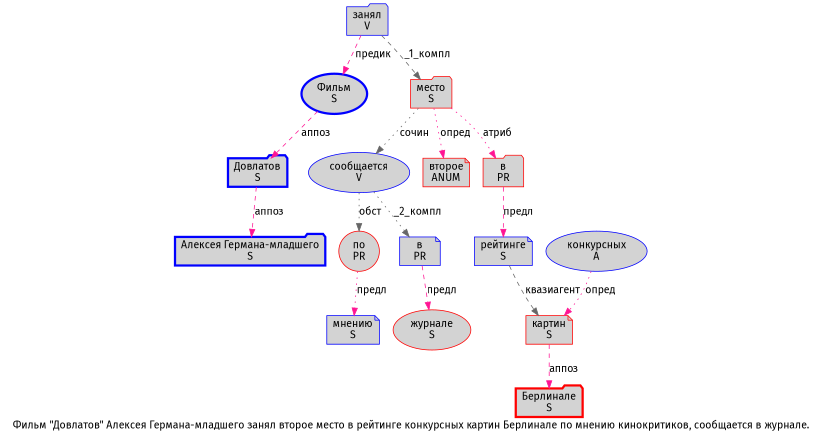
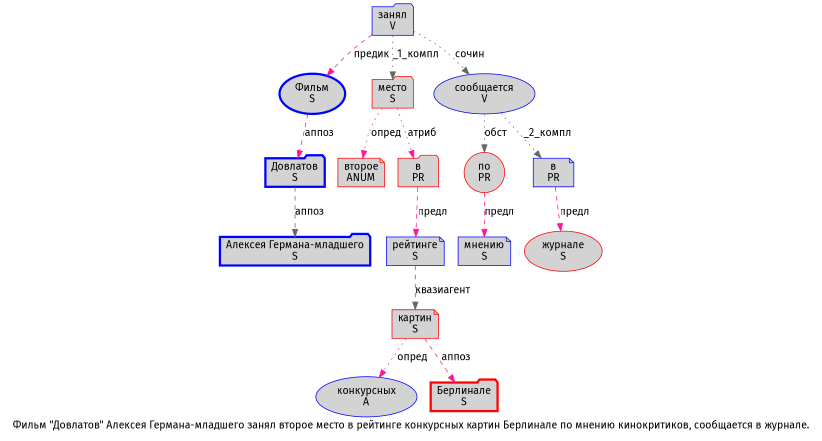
edge "занял V" -> "место S": style dashed -> dotted
edge "место S" -> "сообщается V": now "занял V" -> "сообщается V"
edge "Довлатов S" -> "Алексея Германа-младшего S": color deeppink -> gray40
edge "по PR" -> "мнению S": style dotted -> dashed
edge "конкурсных A" -> "картин S": reversed
